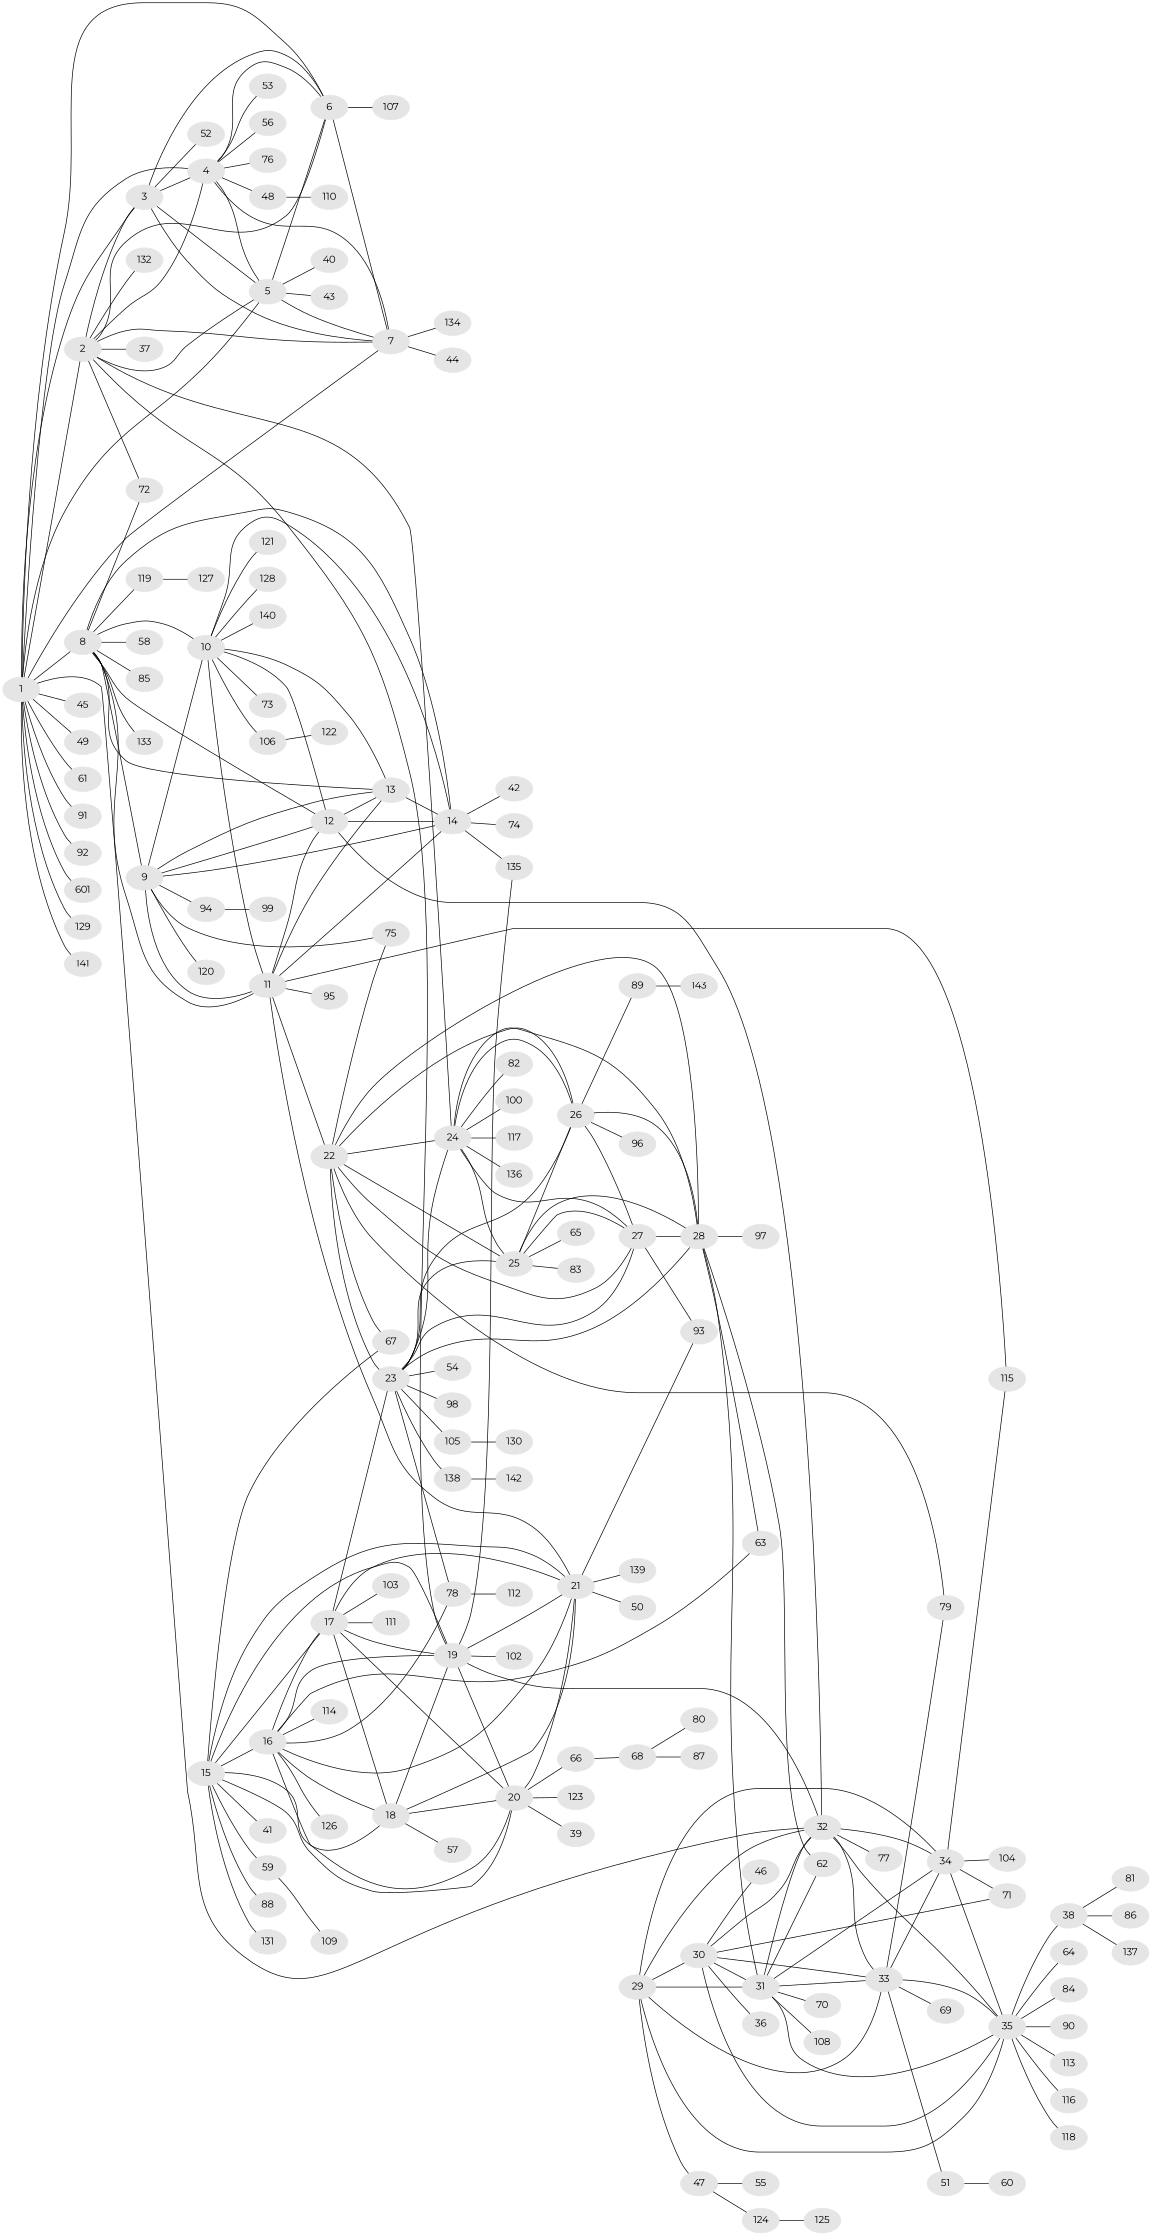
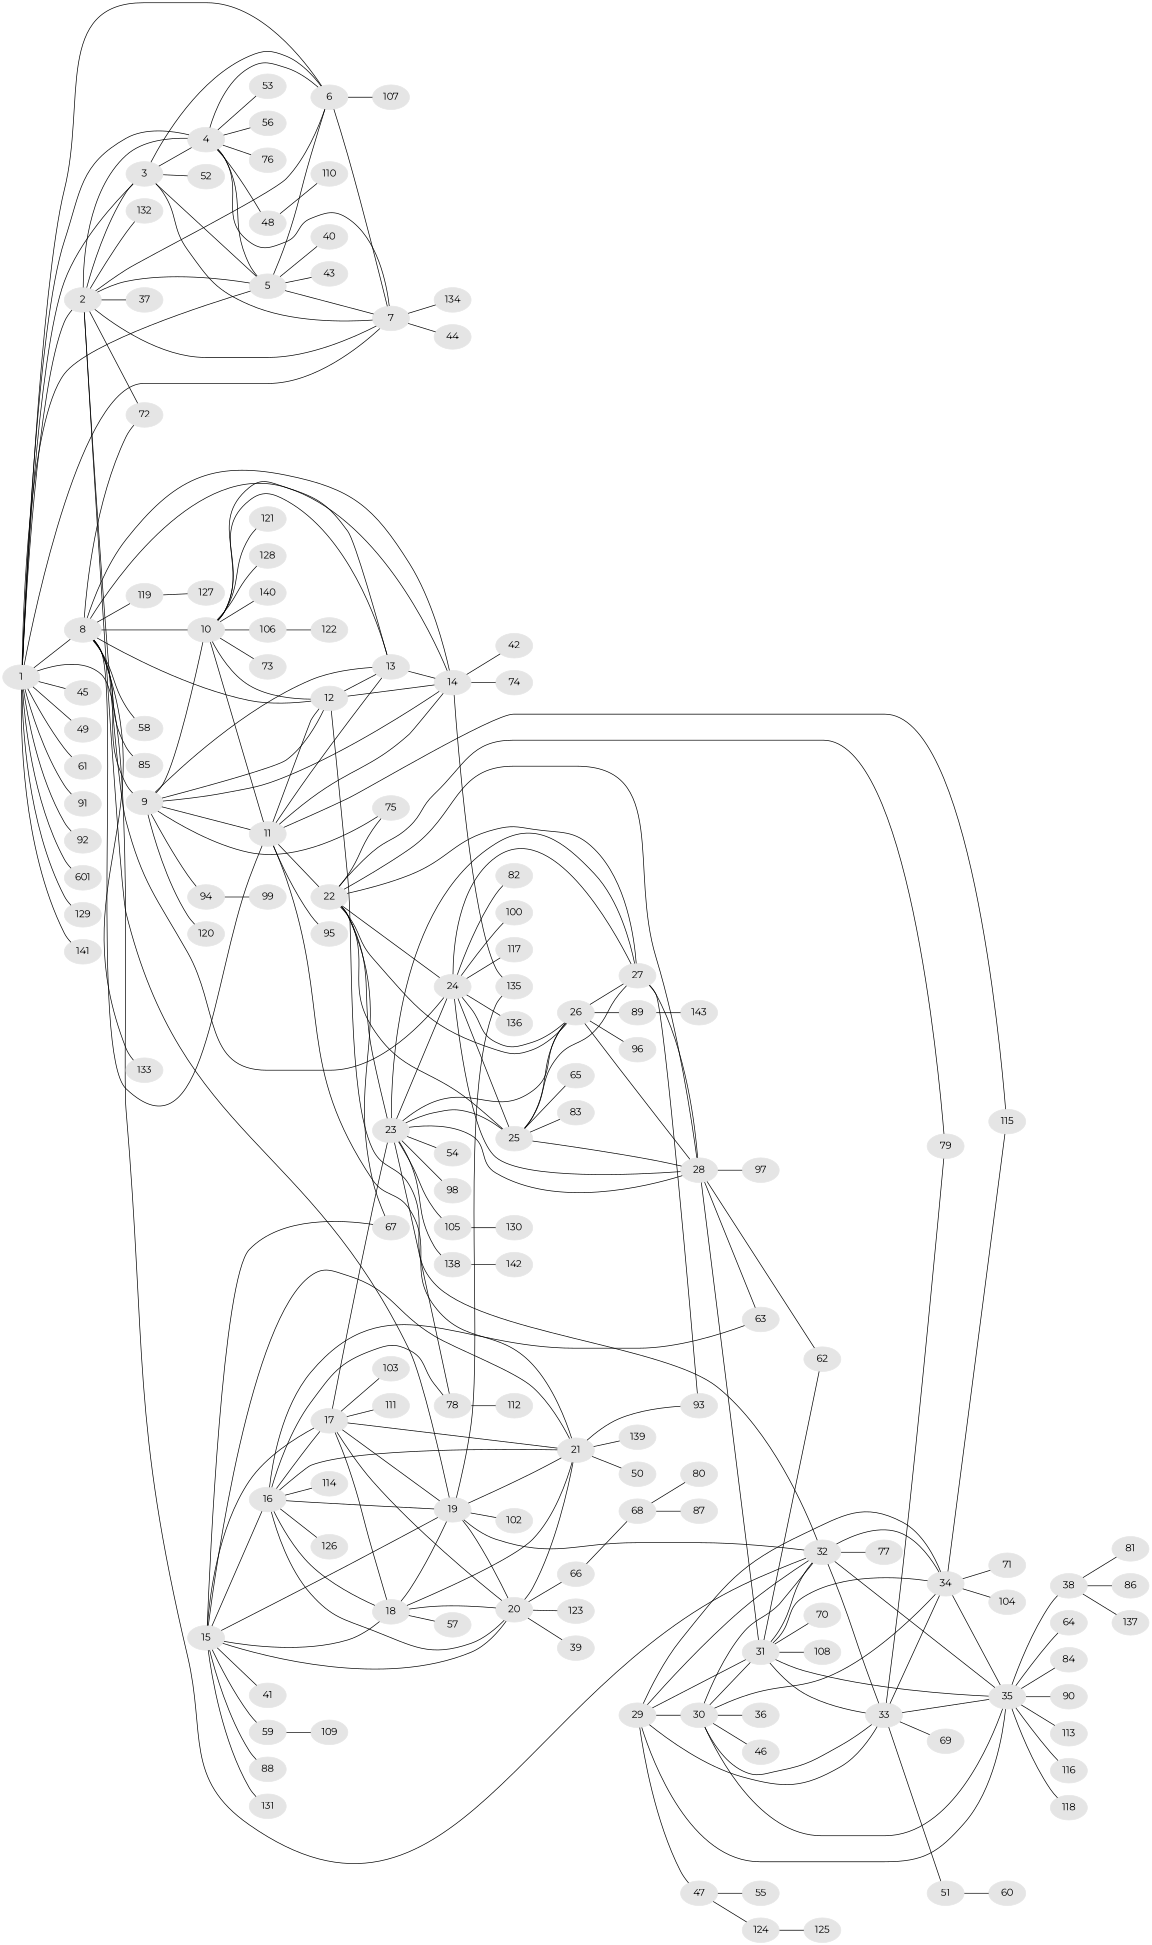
edge "71" -- "30": now "34" -- "30"
